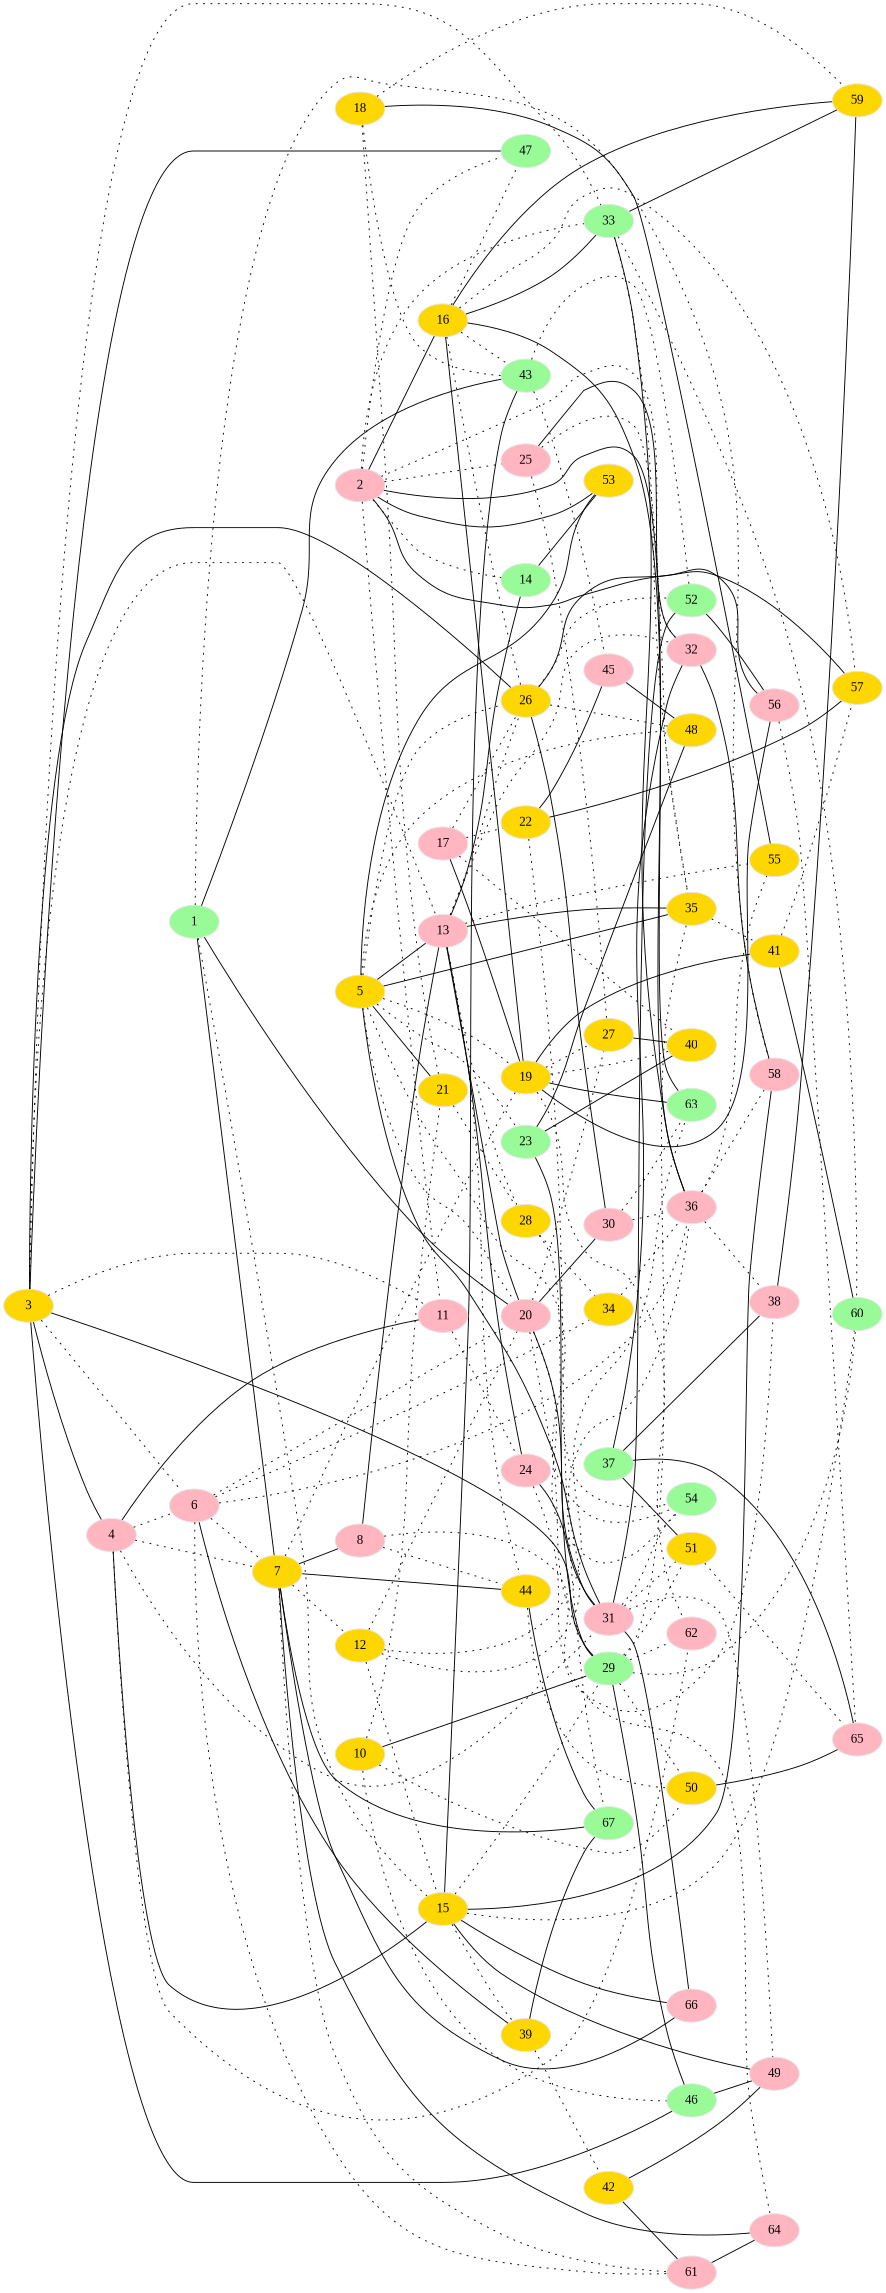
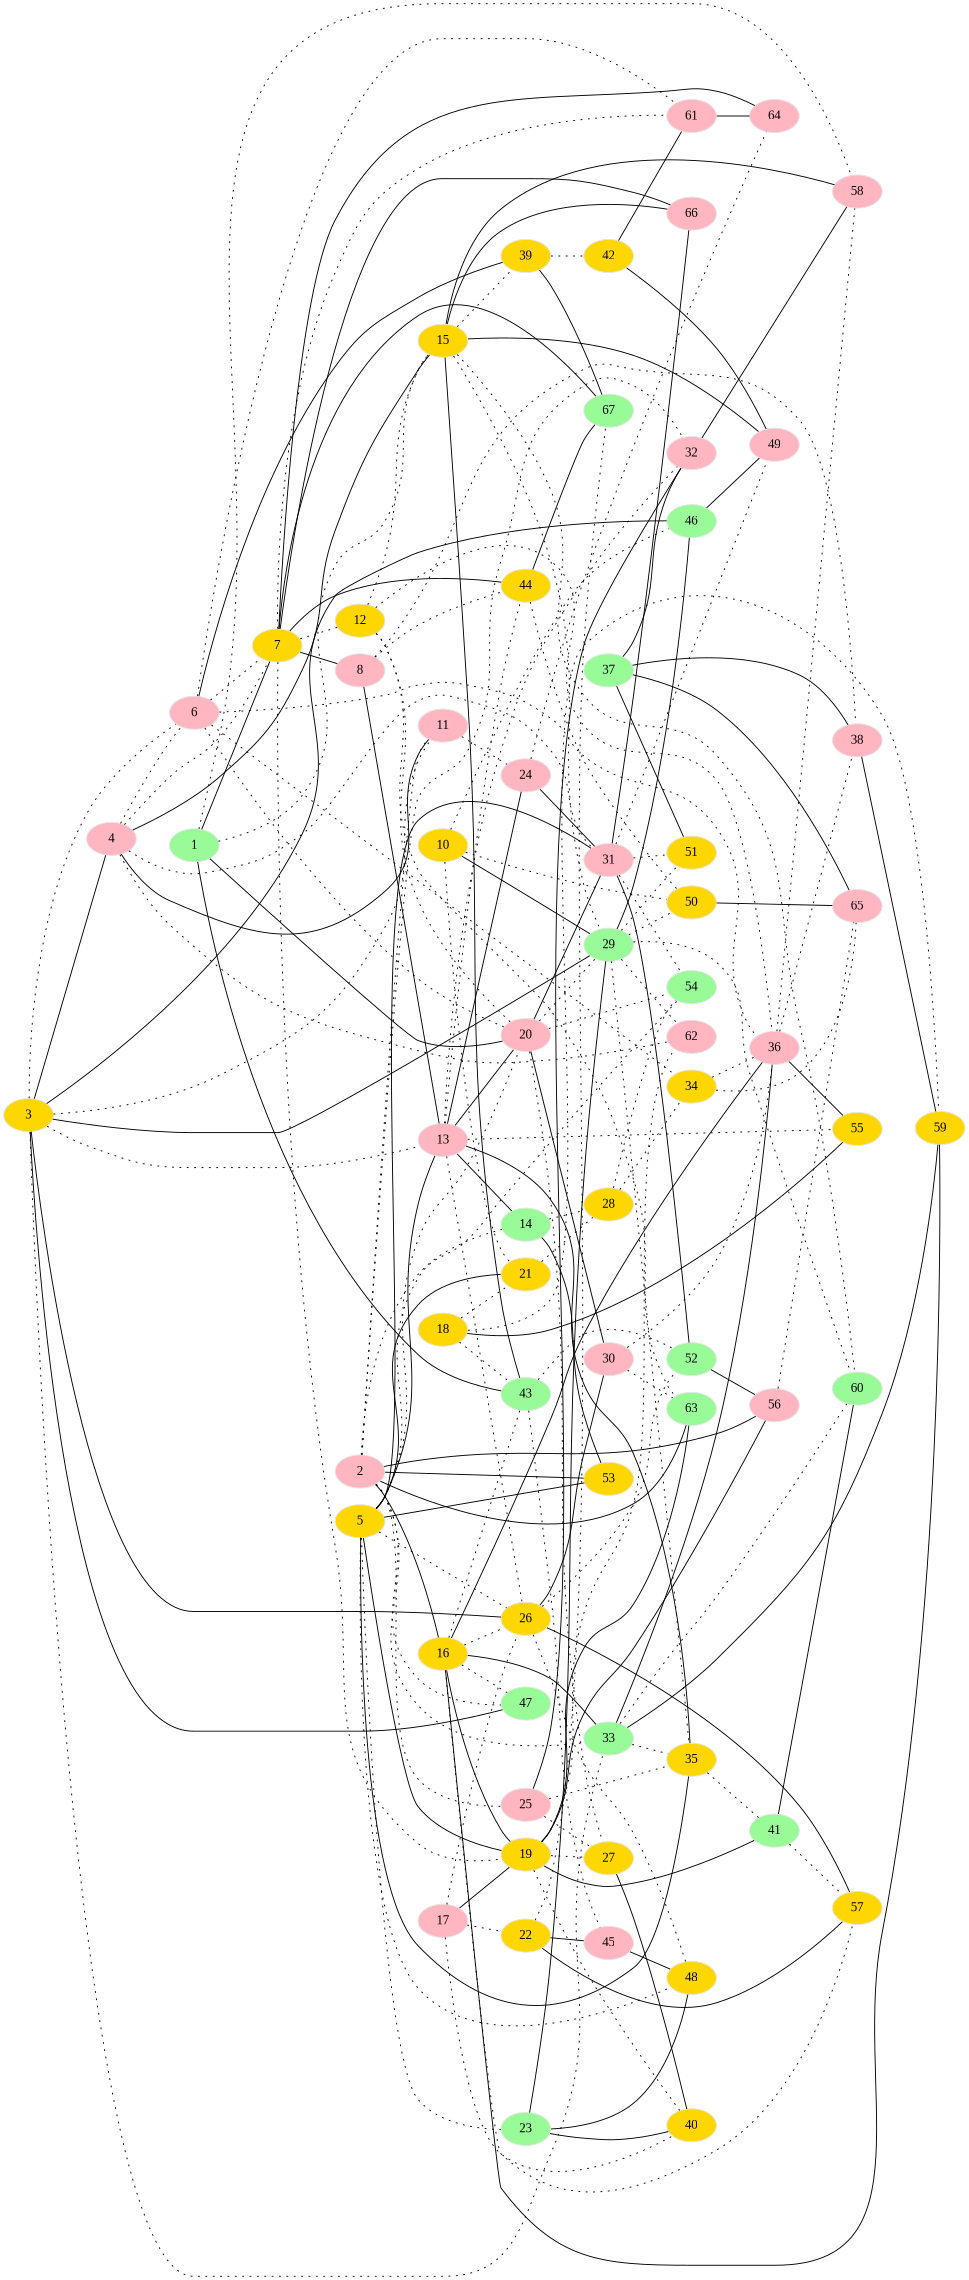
node "41": fillcolor gold -> palegreen
edge "5" -- "19": style dotted -> solid
edge "55" -- "36": style dotted -> solid
edge "13" -- "28": now "14" -- "28"
edge "51" -- "65": now "34" -- "65"
